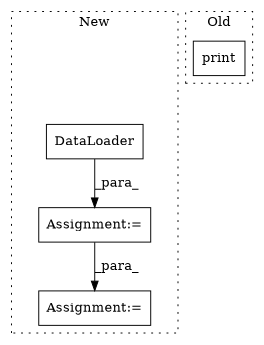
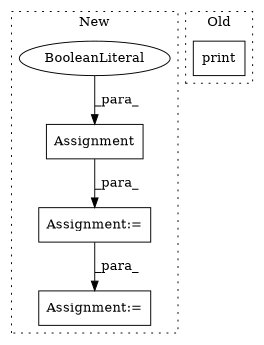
node "BooleanLiteral": added
node "DataLoader": label "DataLoader" -> "Assignment"
